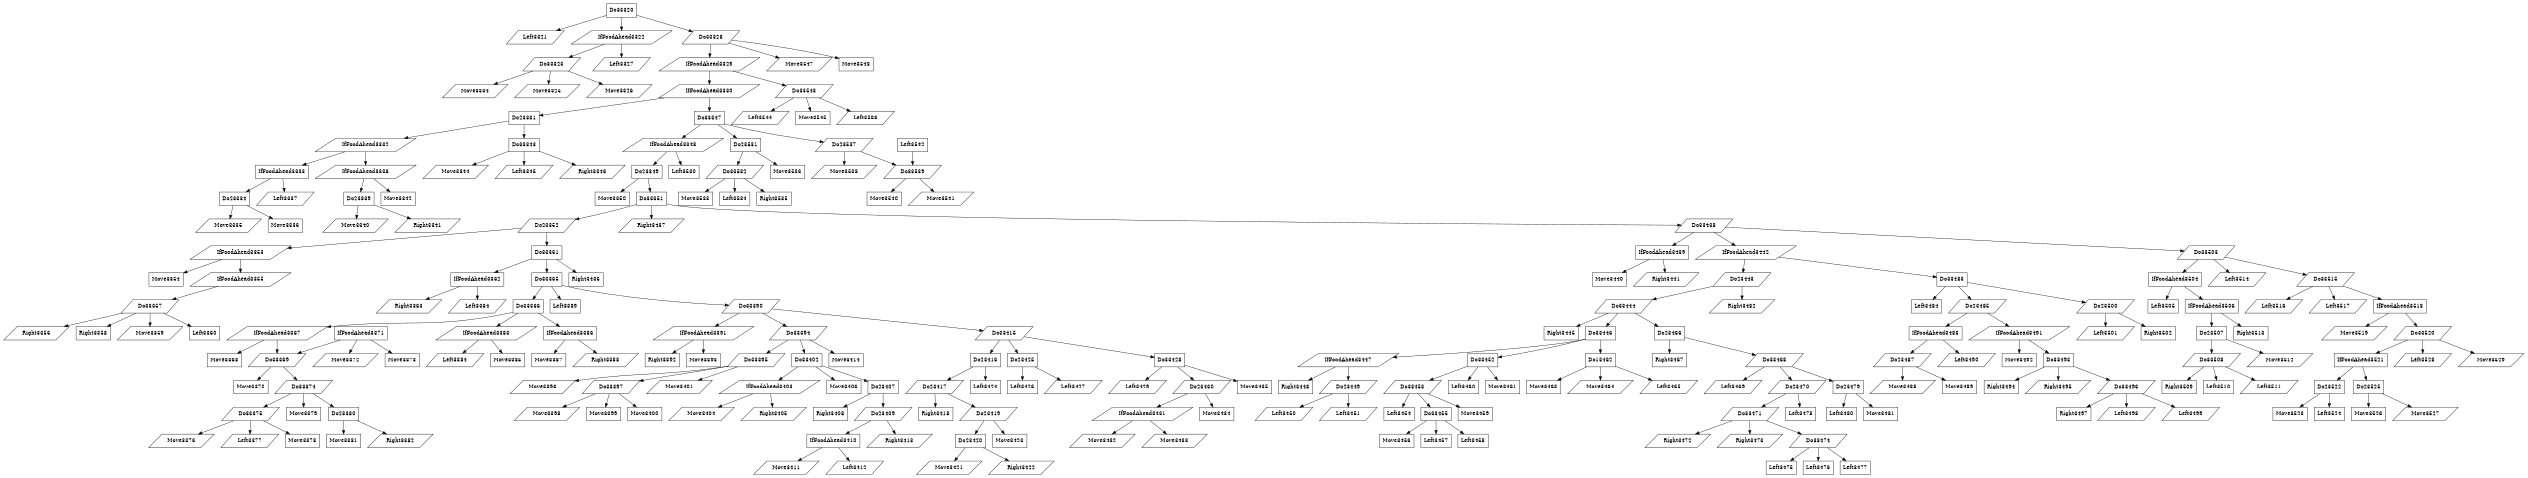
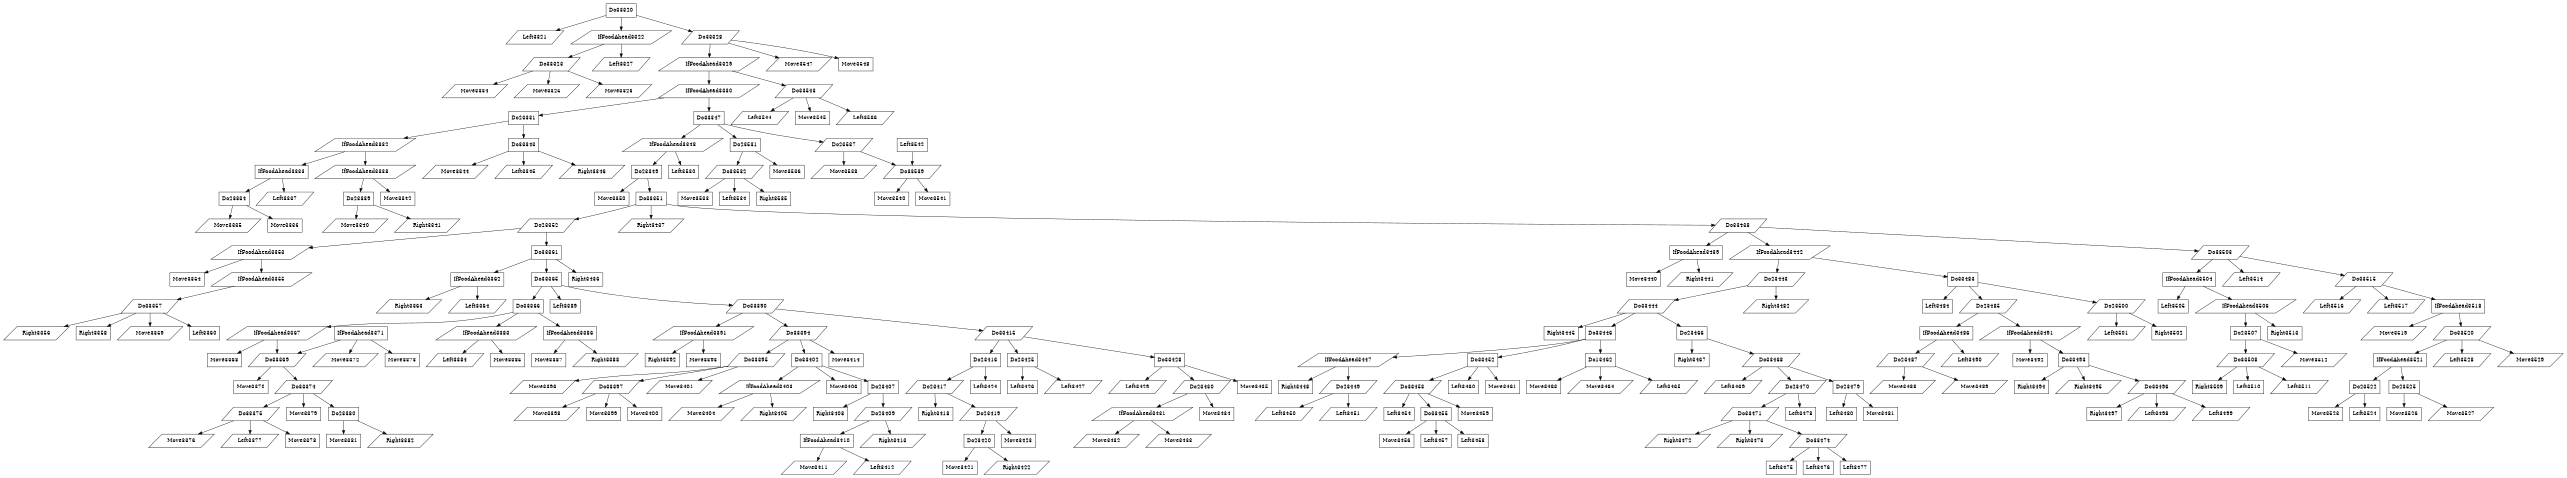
node "Move3541": shape parallelogram -> box
node "IfFoodAhead3506": shape box -> parallelogram
node "Move3489": shape box -> parallelogram
node "Move3421": shape parallelogram -> box
